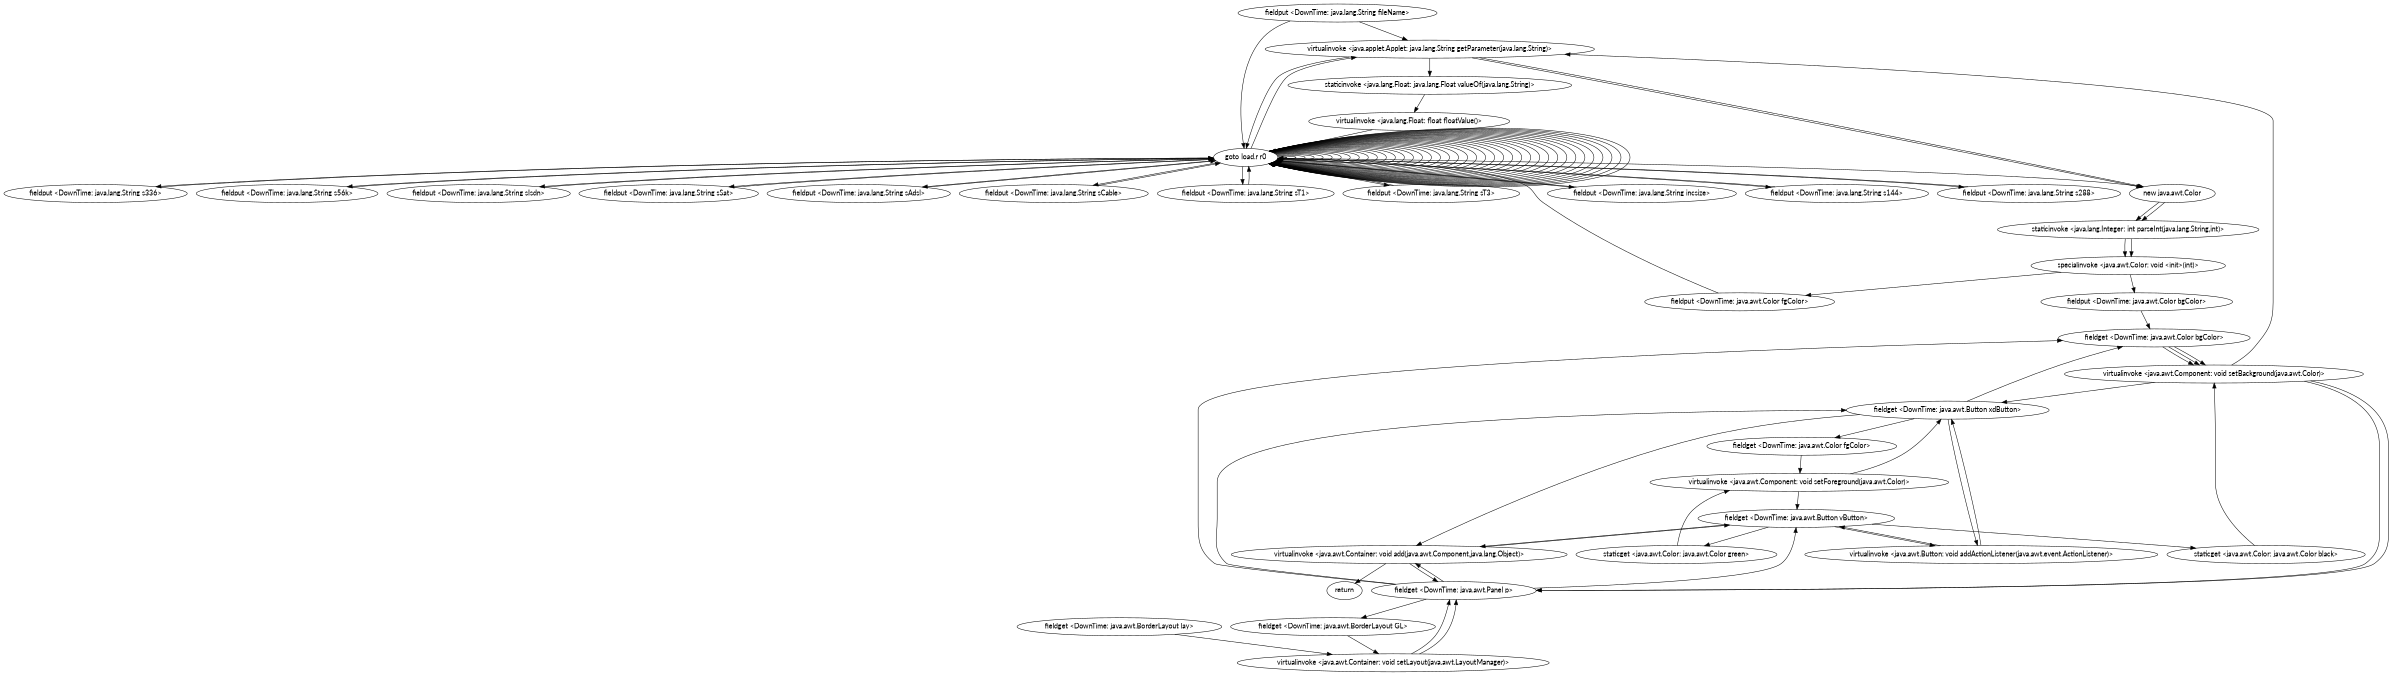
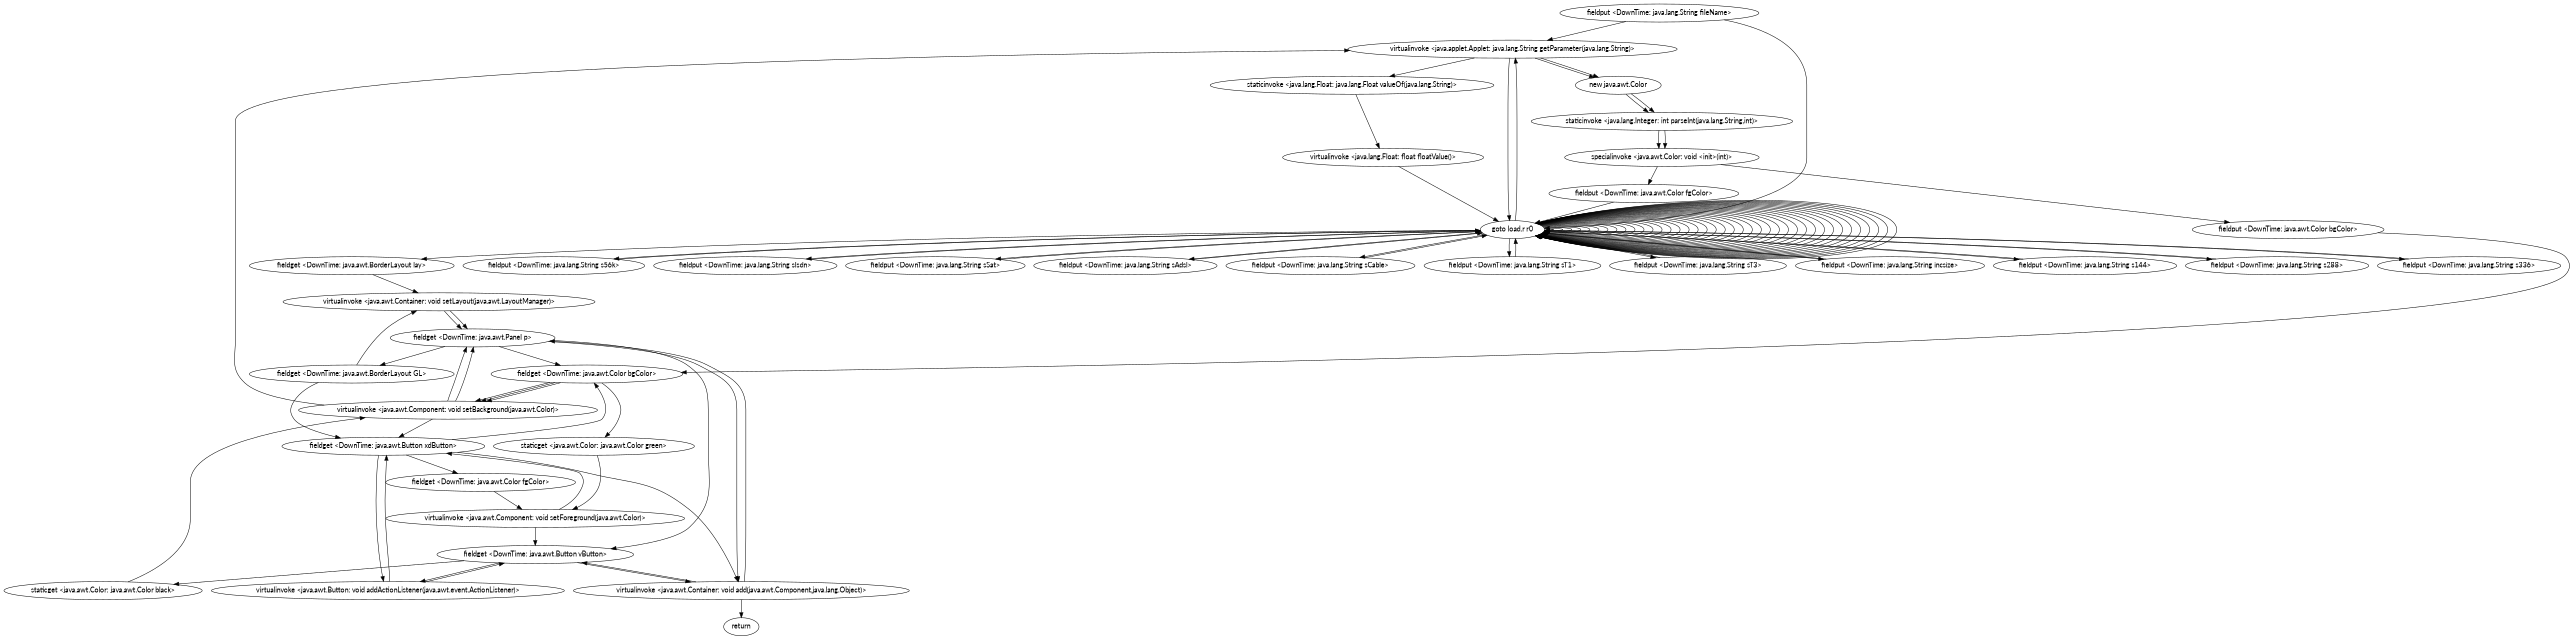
edge "goto load.r r0" -> "new java.awt.Color": now "goto load.r r0" -> "fieldget <DownTime: java.awt.BorderLayout lay>"
edge "fieldget <DownTime: java.awt.Panel p>" -> "fieldget <DownTime: java.awt.Button xdButton>": now "fieldget <DownTime: java.awt.BorderLayout GL>" -> "fieldget <DownTime: java.awt.Button xdButton>"
edge "fieldget <DownTime: java.awt.Button vButton>" -> "staticget <java.awt.Color: java.awt.Color green>": now "fieldget <DownTime: java.awt.Color bgColor>" -> "staticget <java.awt.Color: java.awt.Color green>"
